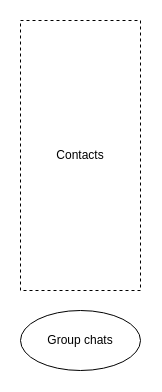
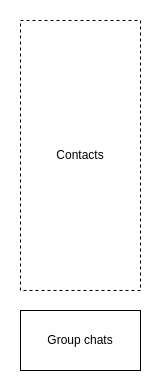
node "Group chats": shape ellipse -> rectangle
